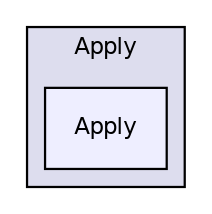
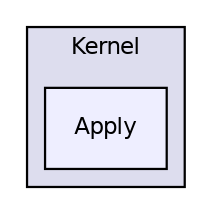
cluster "Apply": label "Apply" -> "Kernel"
